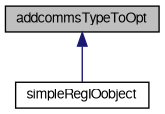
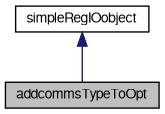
edge "simpleRegIOobject" -> "addcommsTypeToOpt": reversed
